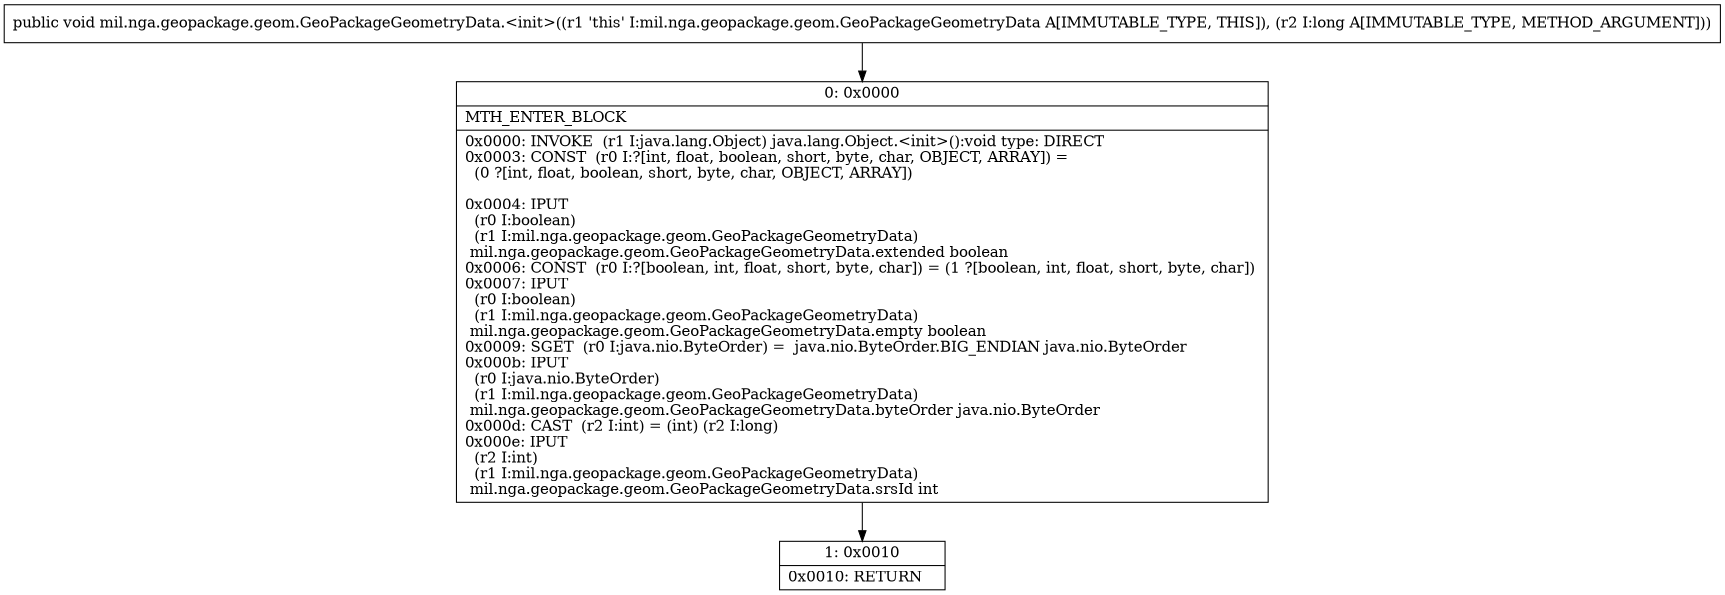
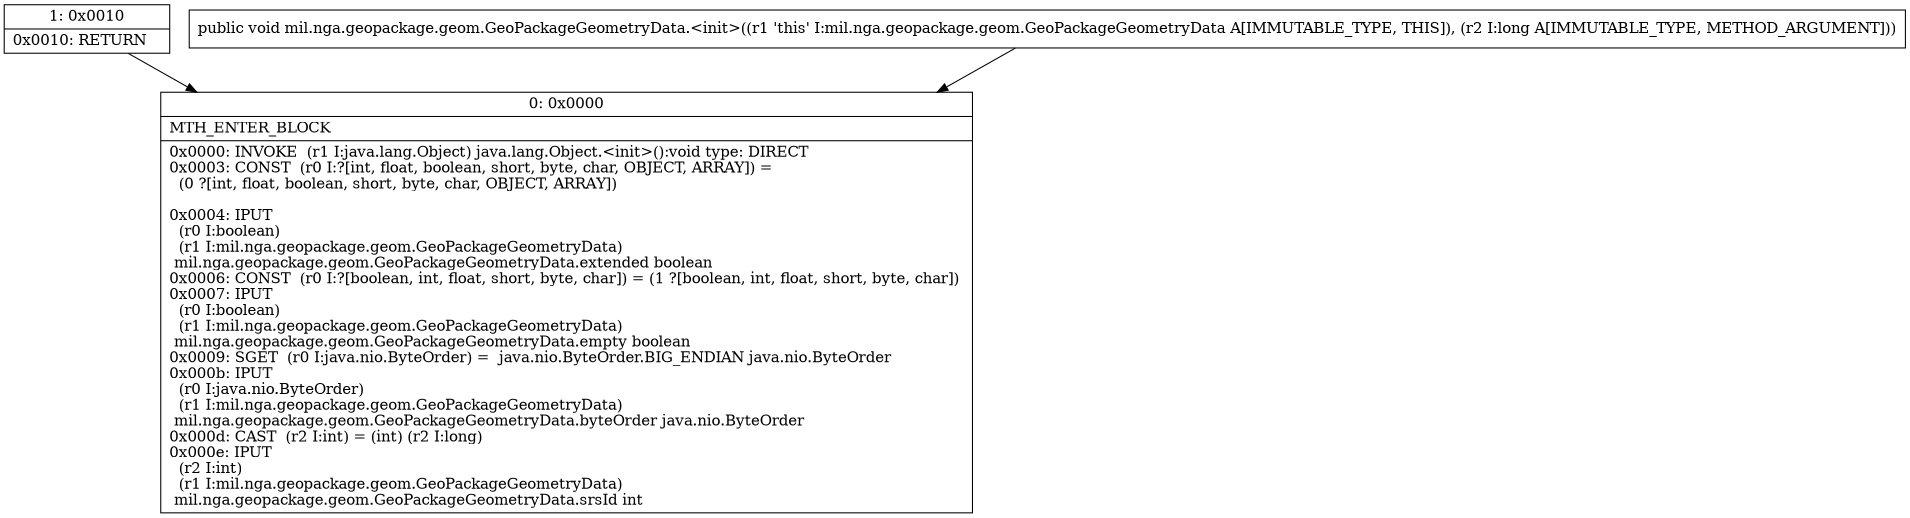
edge "0: 0x0000" -> "1: 0x0010": reversed
